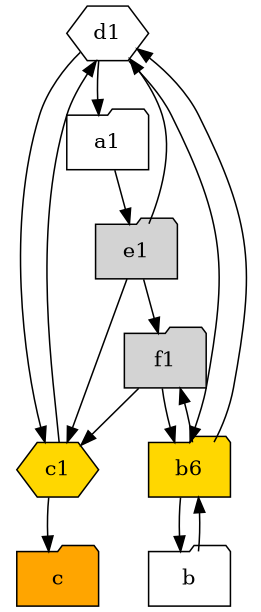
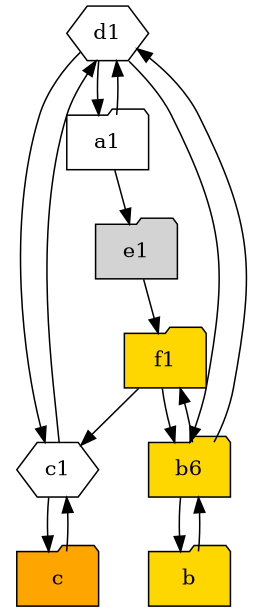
edge "e1" -> "d1": now "a1" -> "d1"
edge "e1" -> "c1": now "c" -> "c1"
node "f1": fillcolor lightgrey -> gold
node "c1": fillcolor gold -> white
node "b": fillcolor white -> gold
